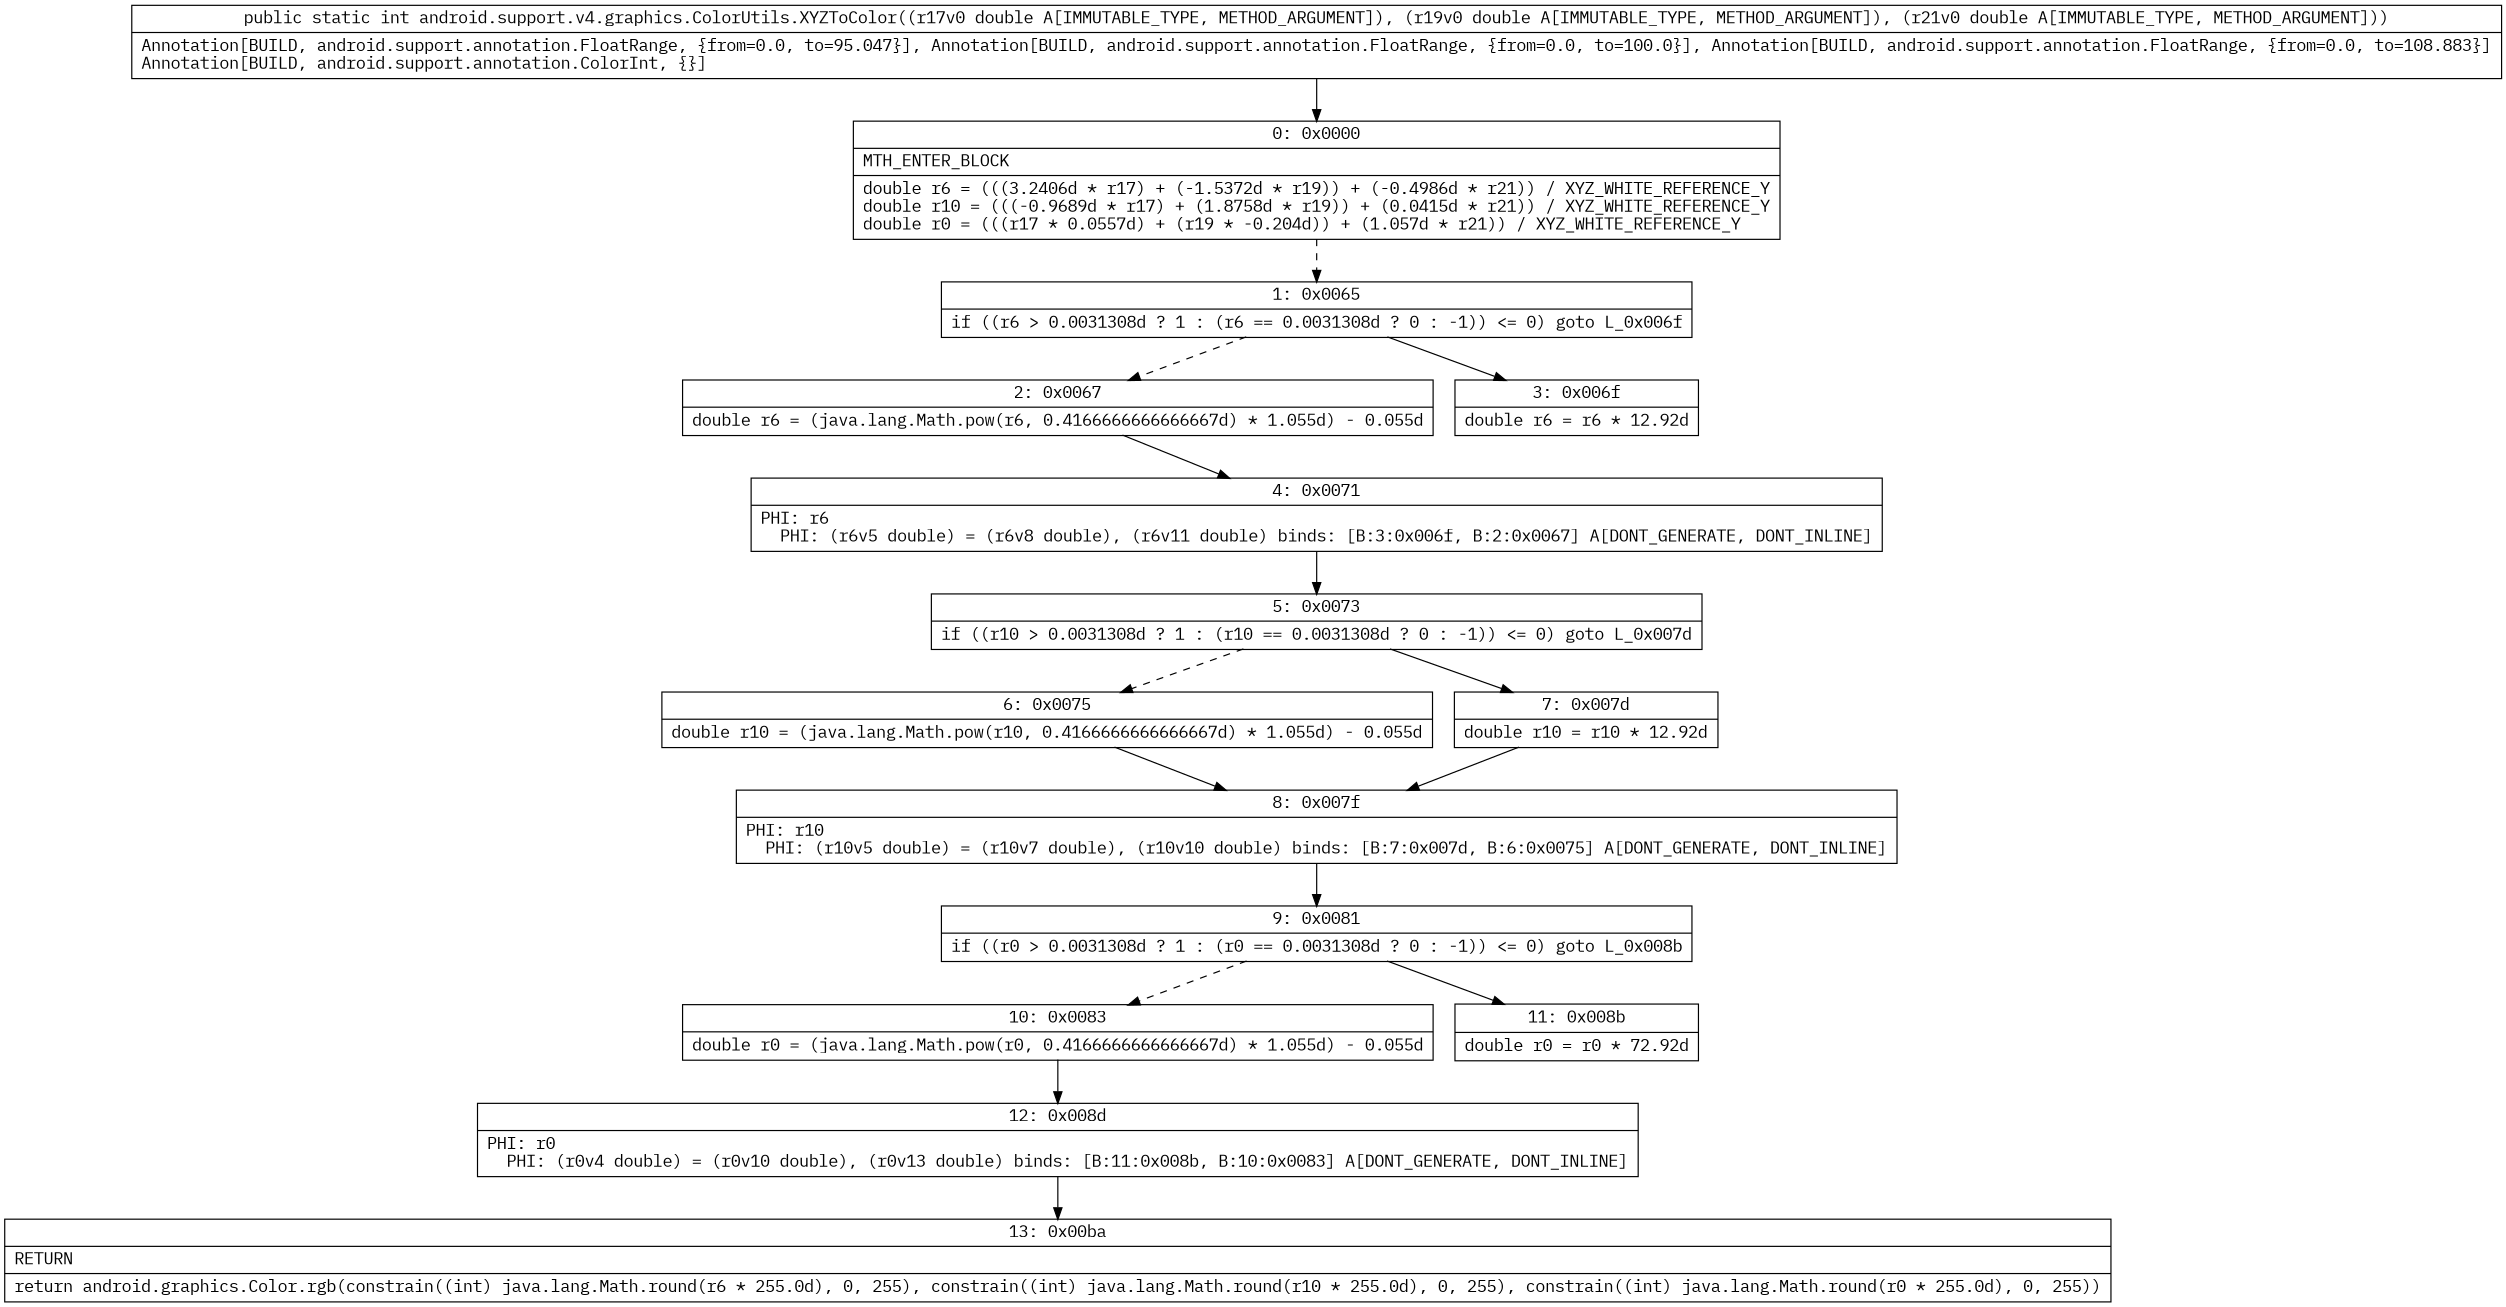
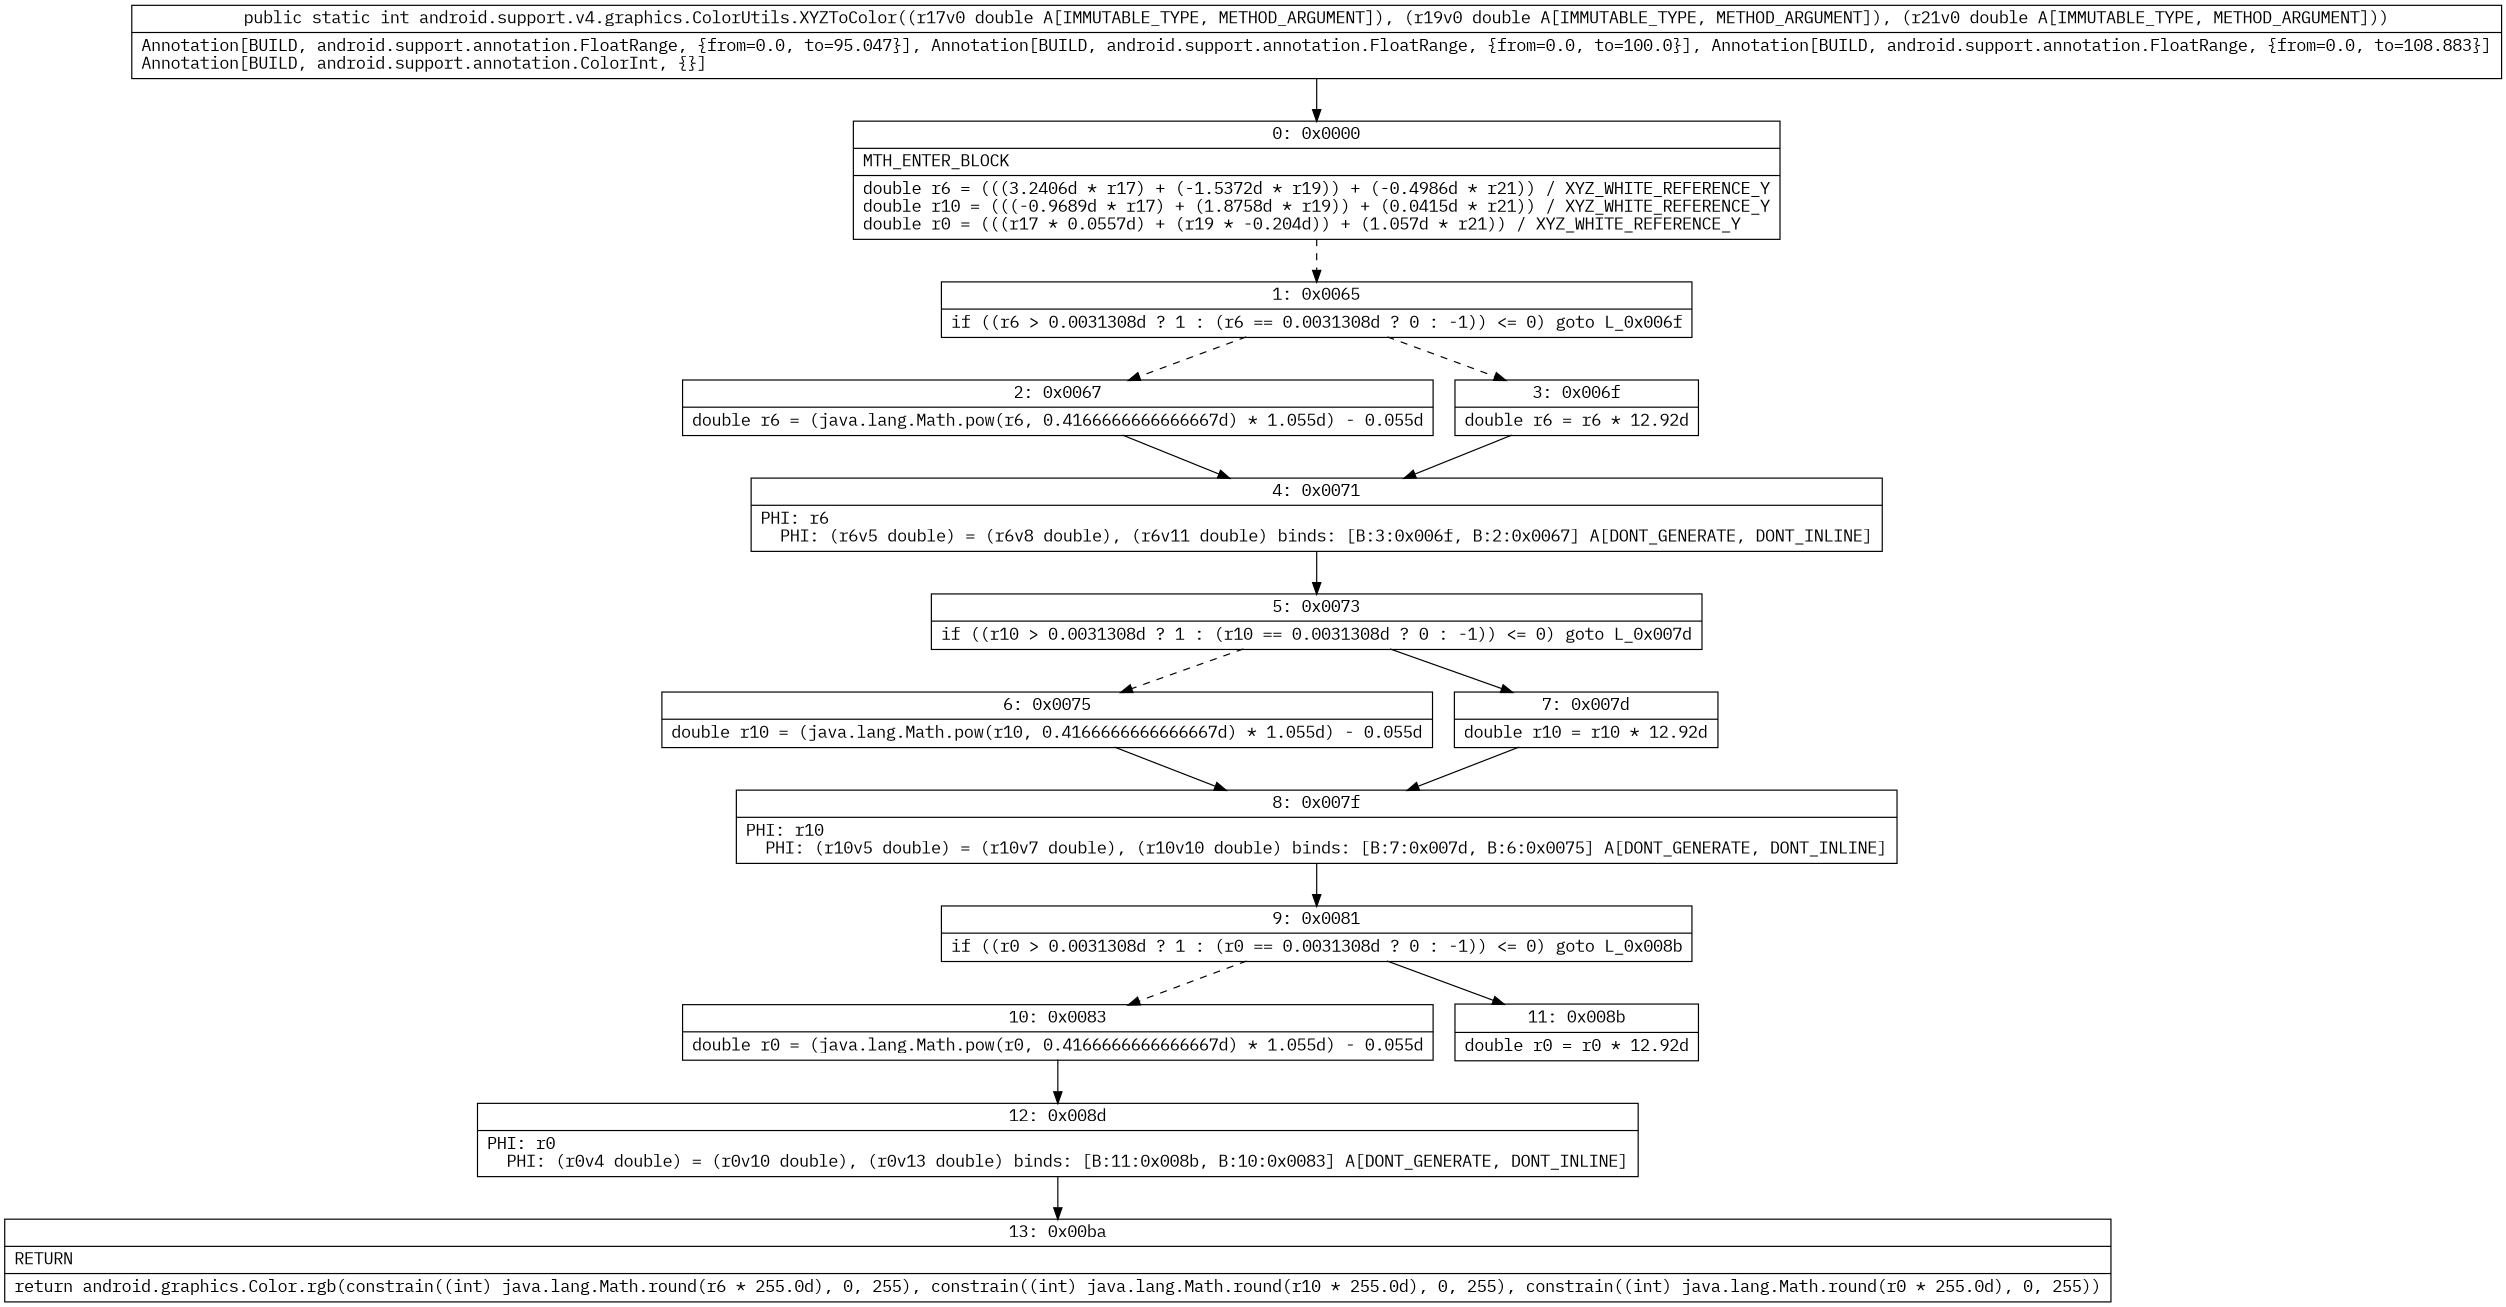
edge "1: 0x0065" -> "3: 0x006f": style solid -> dashed
edge "3: 0x006f" -> "4: 0x0071": added
node "11: 0x008b": text "double r0 = r0 * 72.92d" -> "double r0 = r0 * 12.92d"
